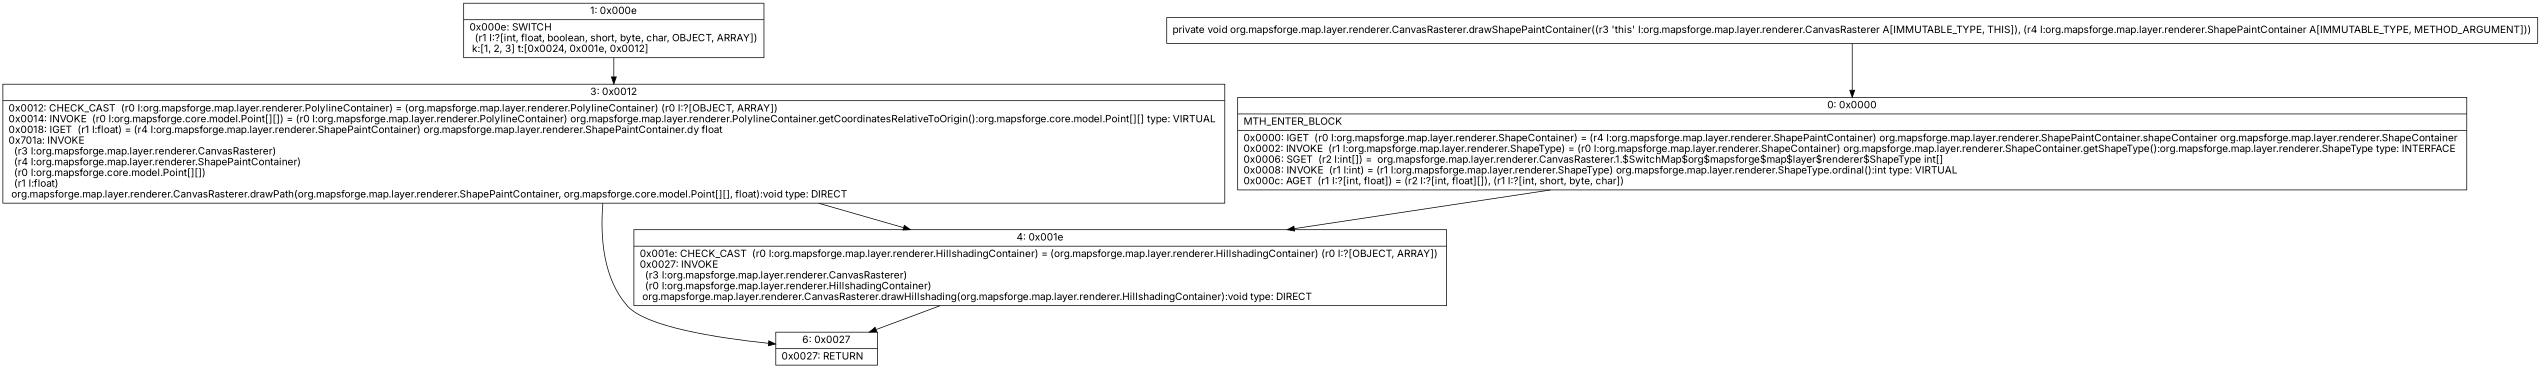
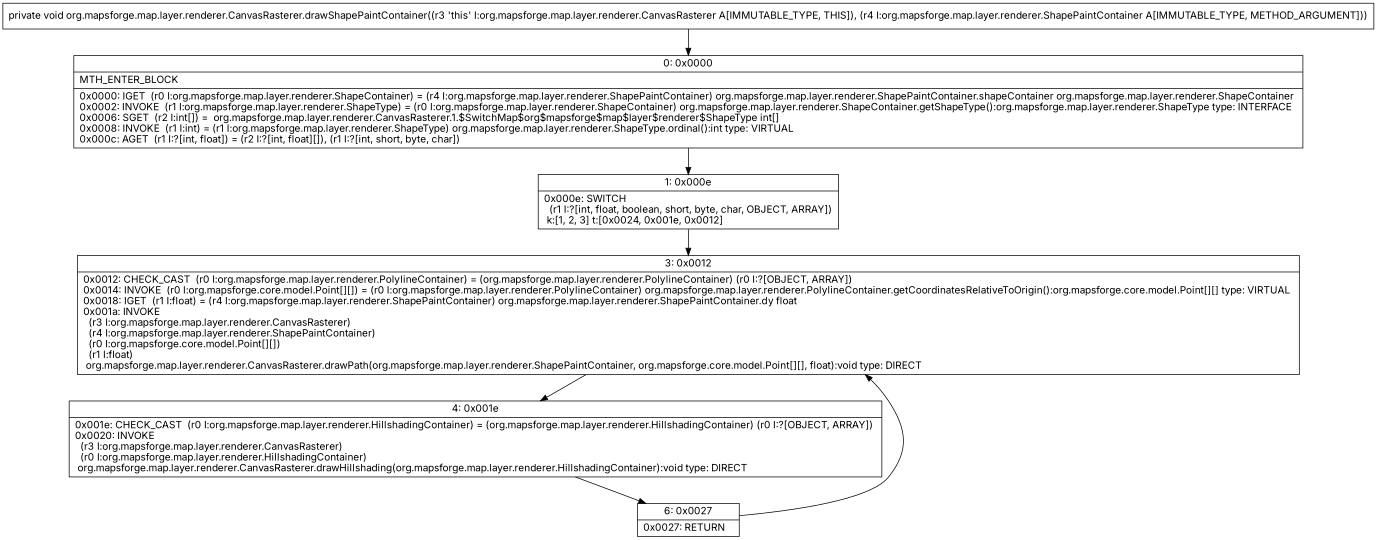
node "3: 0x0012": text "0x701a: INVOKE" -> "0x001a: INVOKE"
edge "0: 0x0000" -> "4: 0x001e": now "0: 0x0000" -> "1: 0x000e"
node "4: 0x001e": text "0x0027: INVOKE" -> "0x0020: INVOKE"
edge "3: 0x0012" -> "6: 0x0027": reversed
